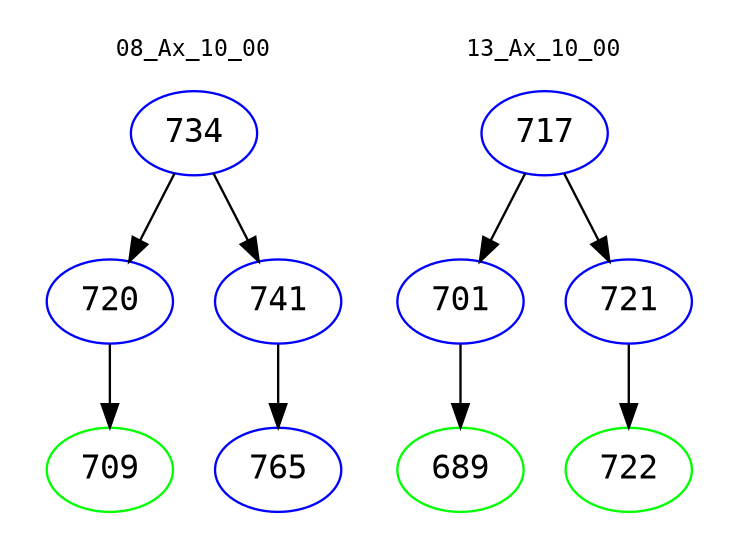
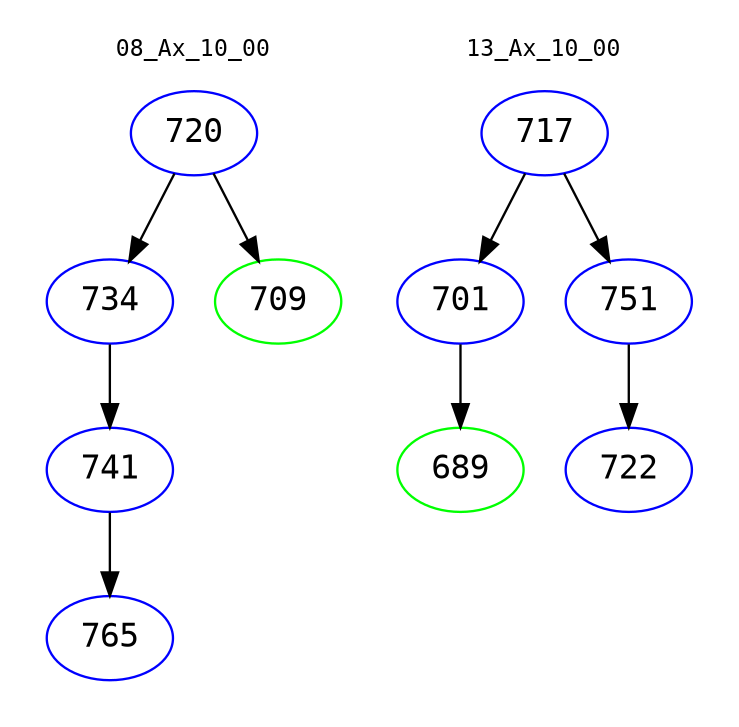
edge "734" -> "720": reversed
node "721": label "721" -> "751"
node "722": color green -> blue
